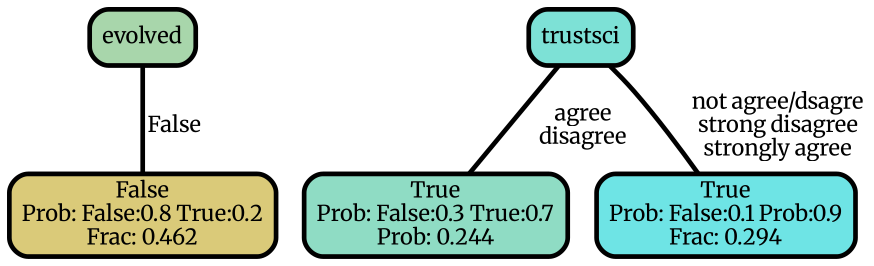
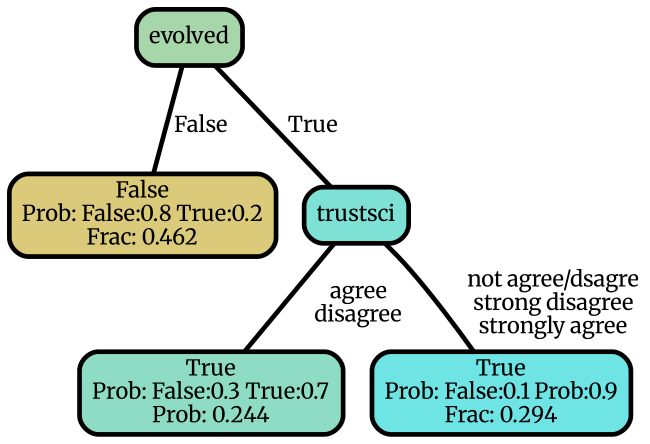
edge "evolved" -- "trustsci": added, label "True"
